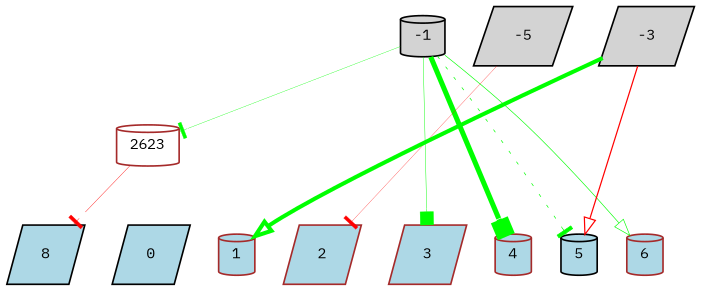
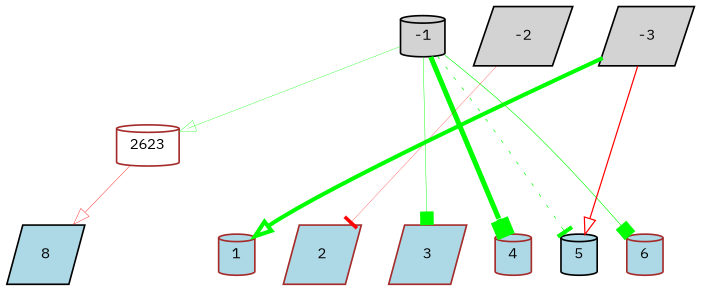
node "-5": label "-5" -> "-2"
edge "-1" -> "2623": arrowhead tee -> onormal
edge "-1" -> "6": arrowhead onormal -> box
edge "2623" -> "8": arrowhead tee -> onormal
node "0": removed
